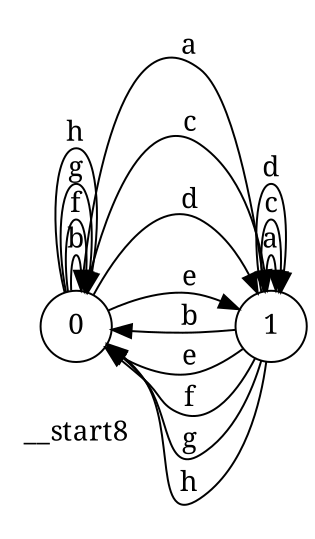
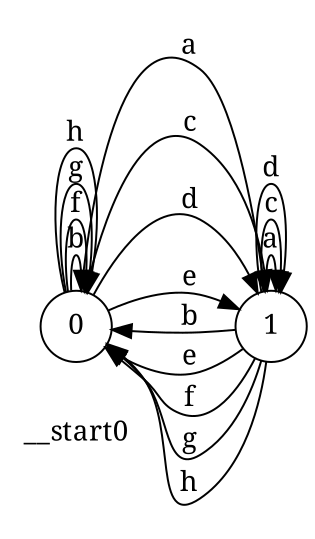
node "__start8": label "__start8" -> "__start0"
